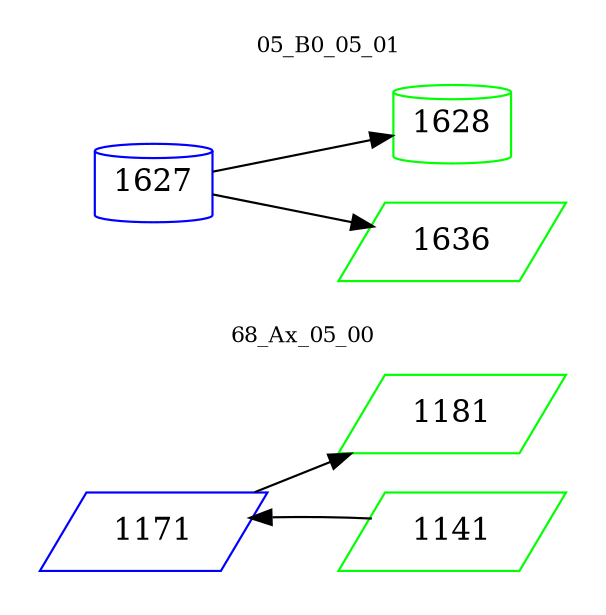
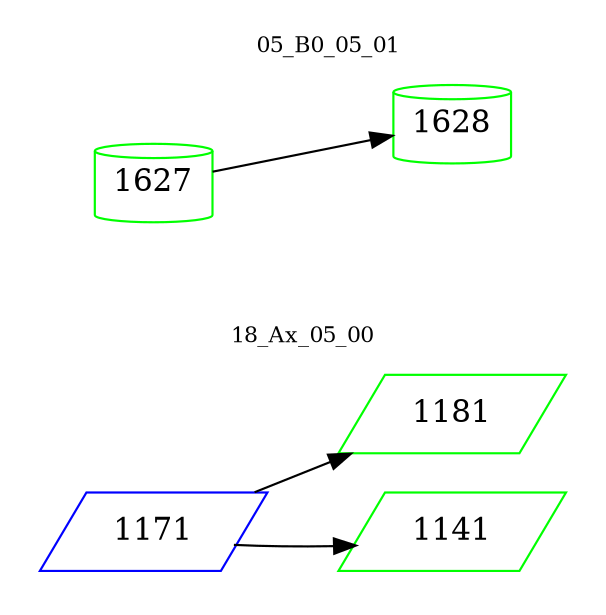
node "1627": color blue -> green
node "1636": removed
cluster "68_Ax_05_00": label "68_Ax_05_00" -> "18_Ax_05_00"
edge "1141" -> "1171": reversed
